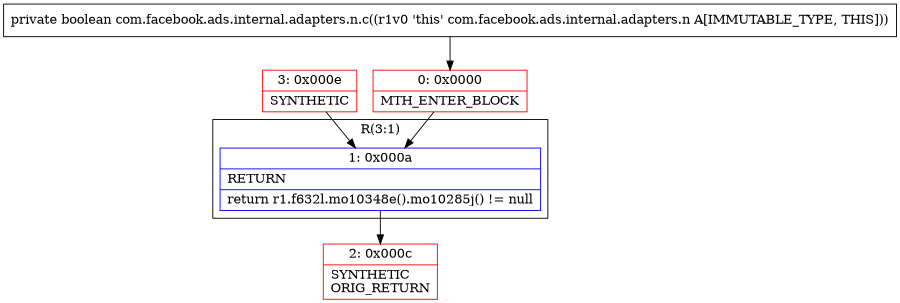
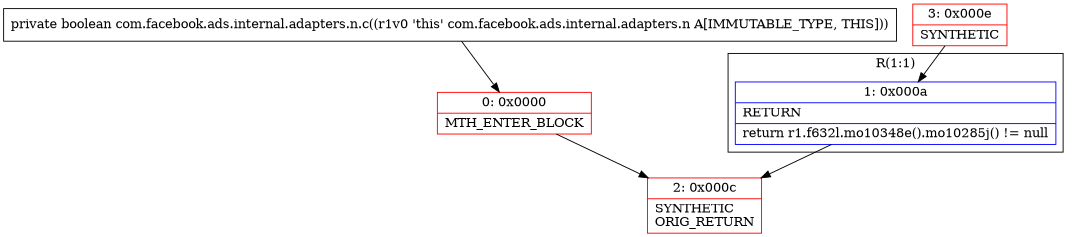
edge "0: 0x0000" -> "1: 0x000a": now "0: 0x0000" -> "2: 0x000c"
cluster "R(3:1)": label "R(3:1)" -> "R(1:1)"
